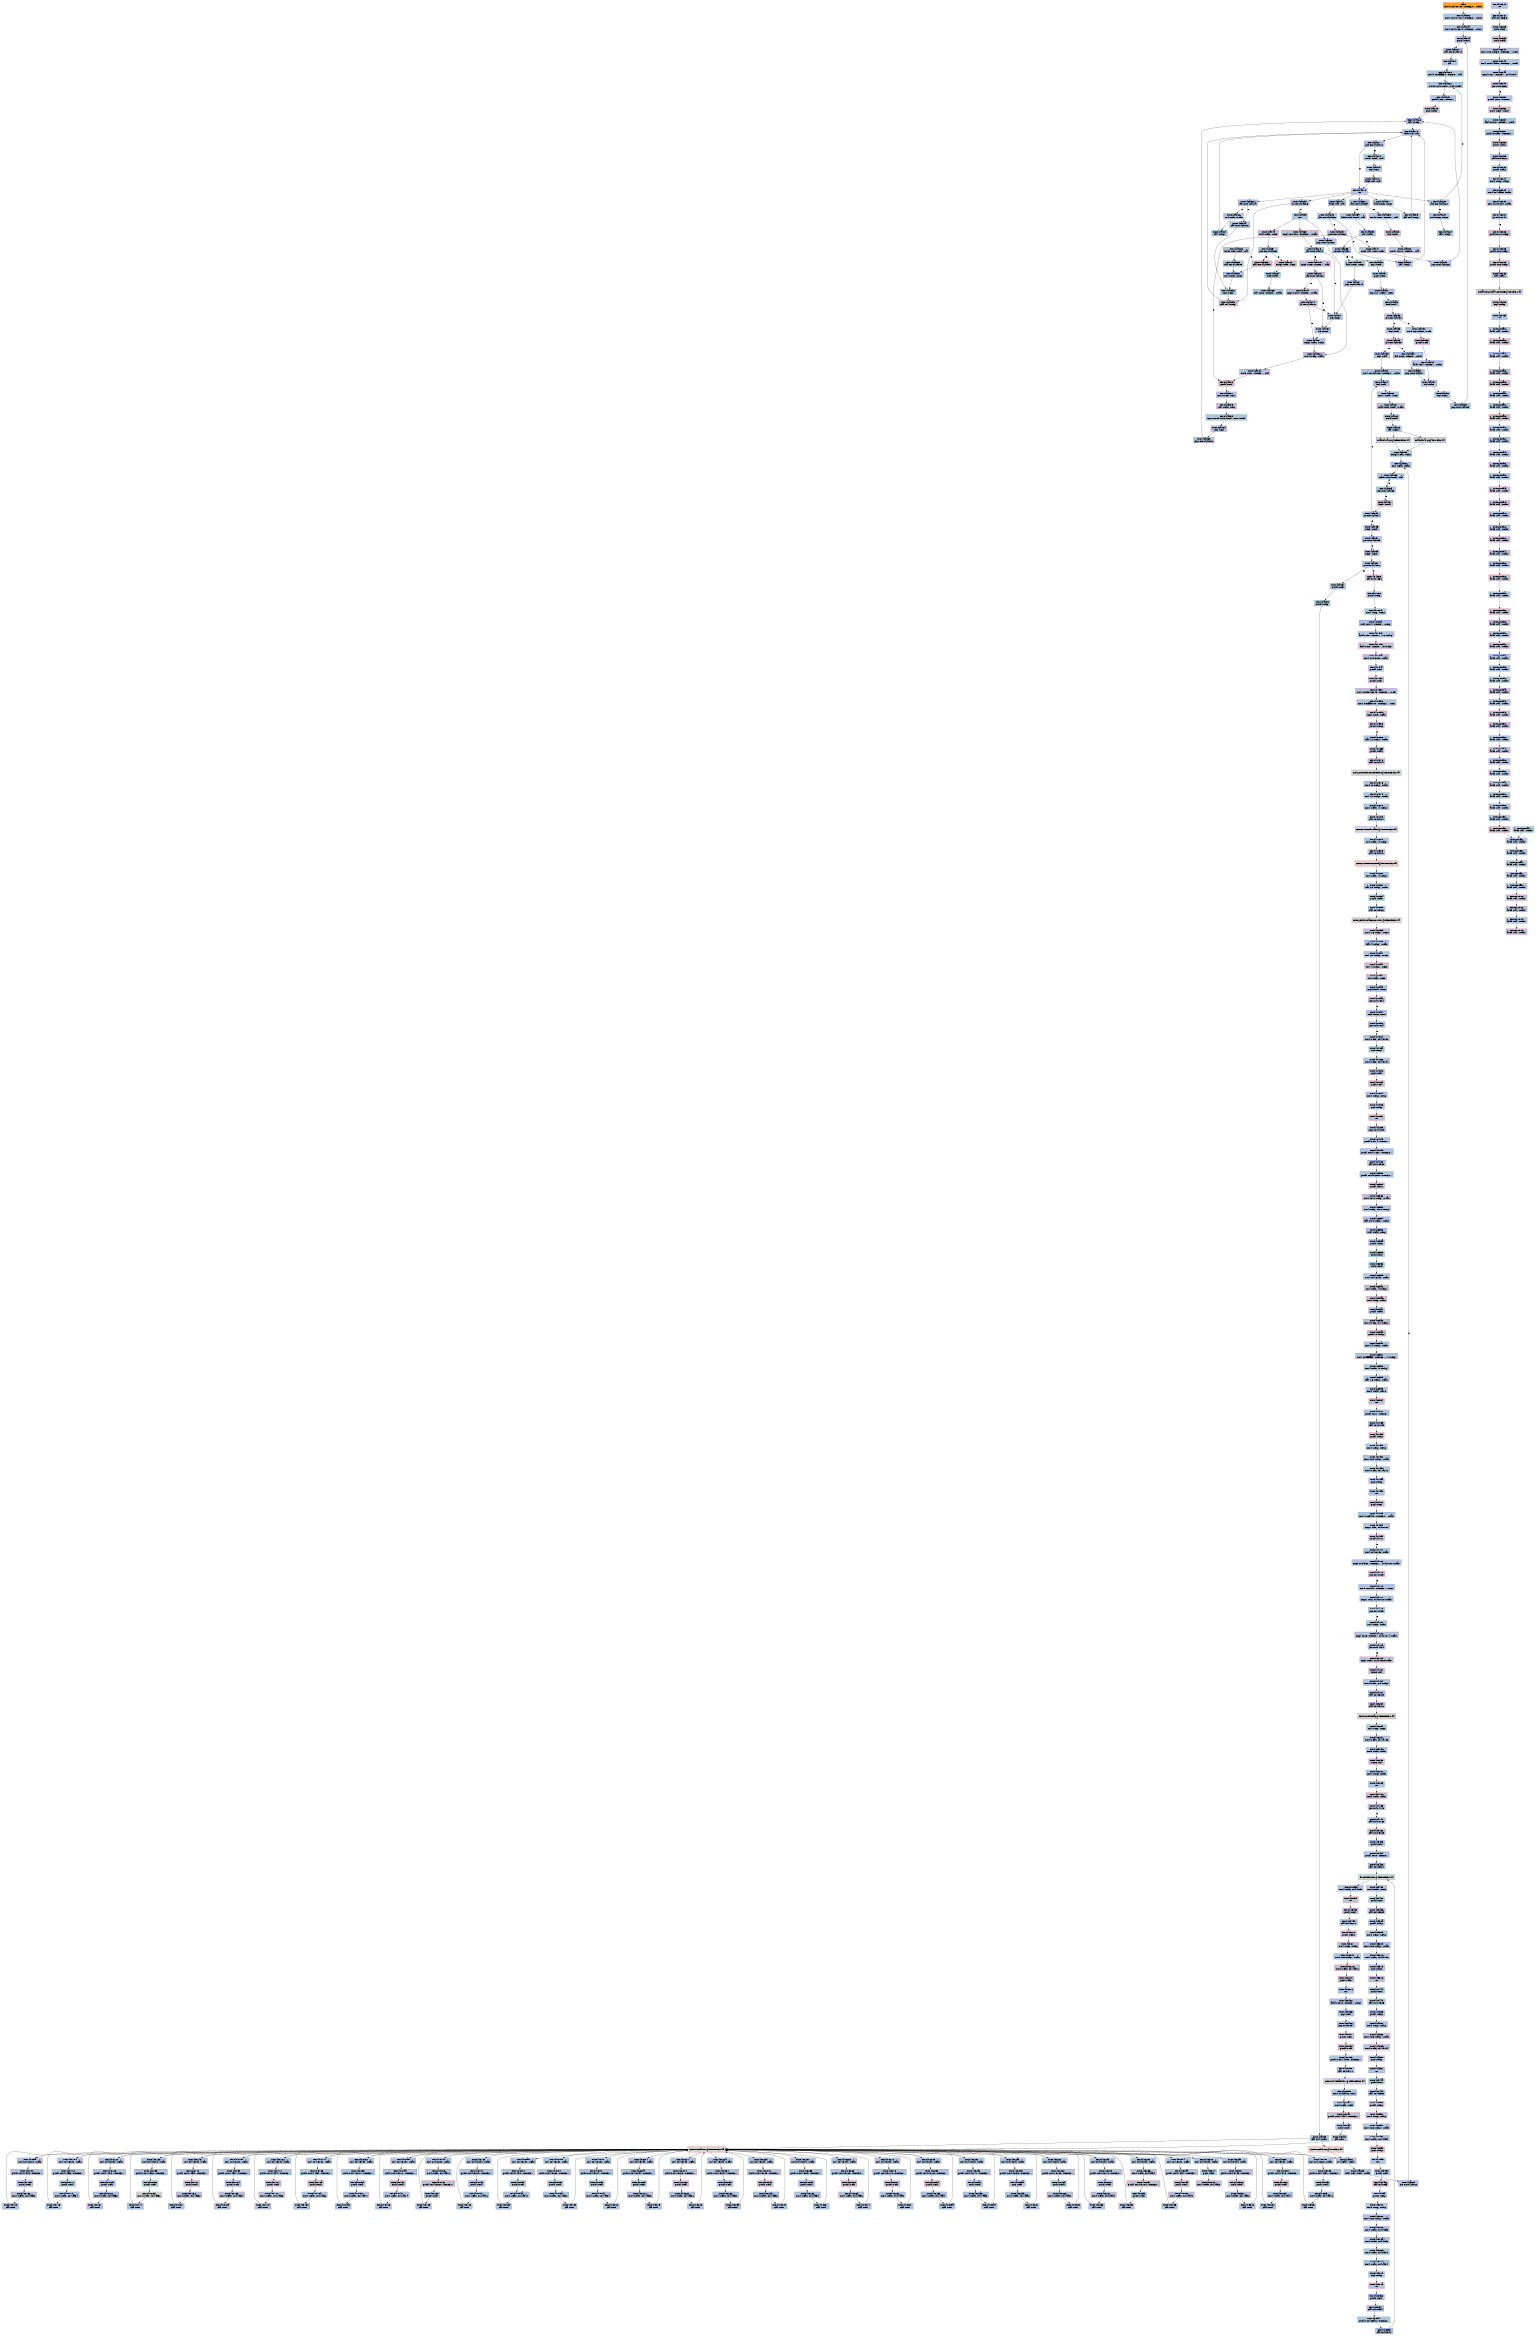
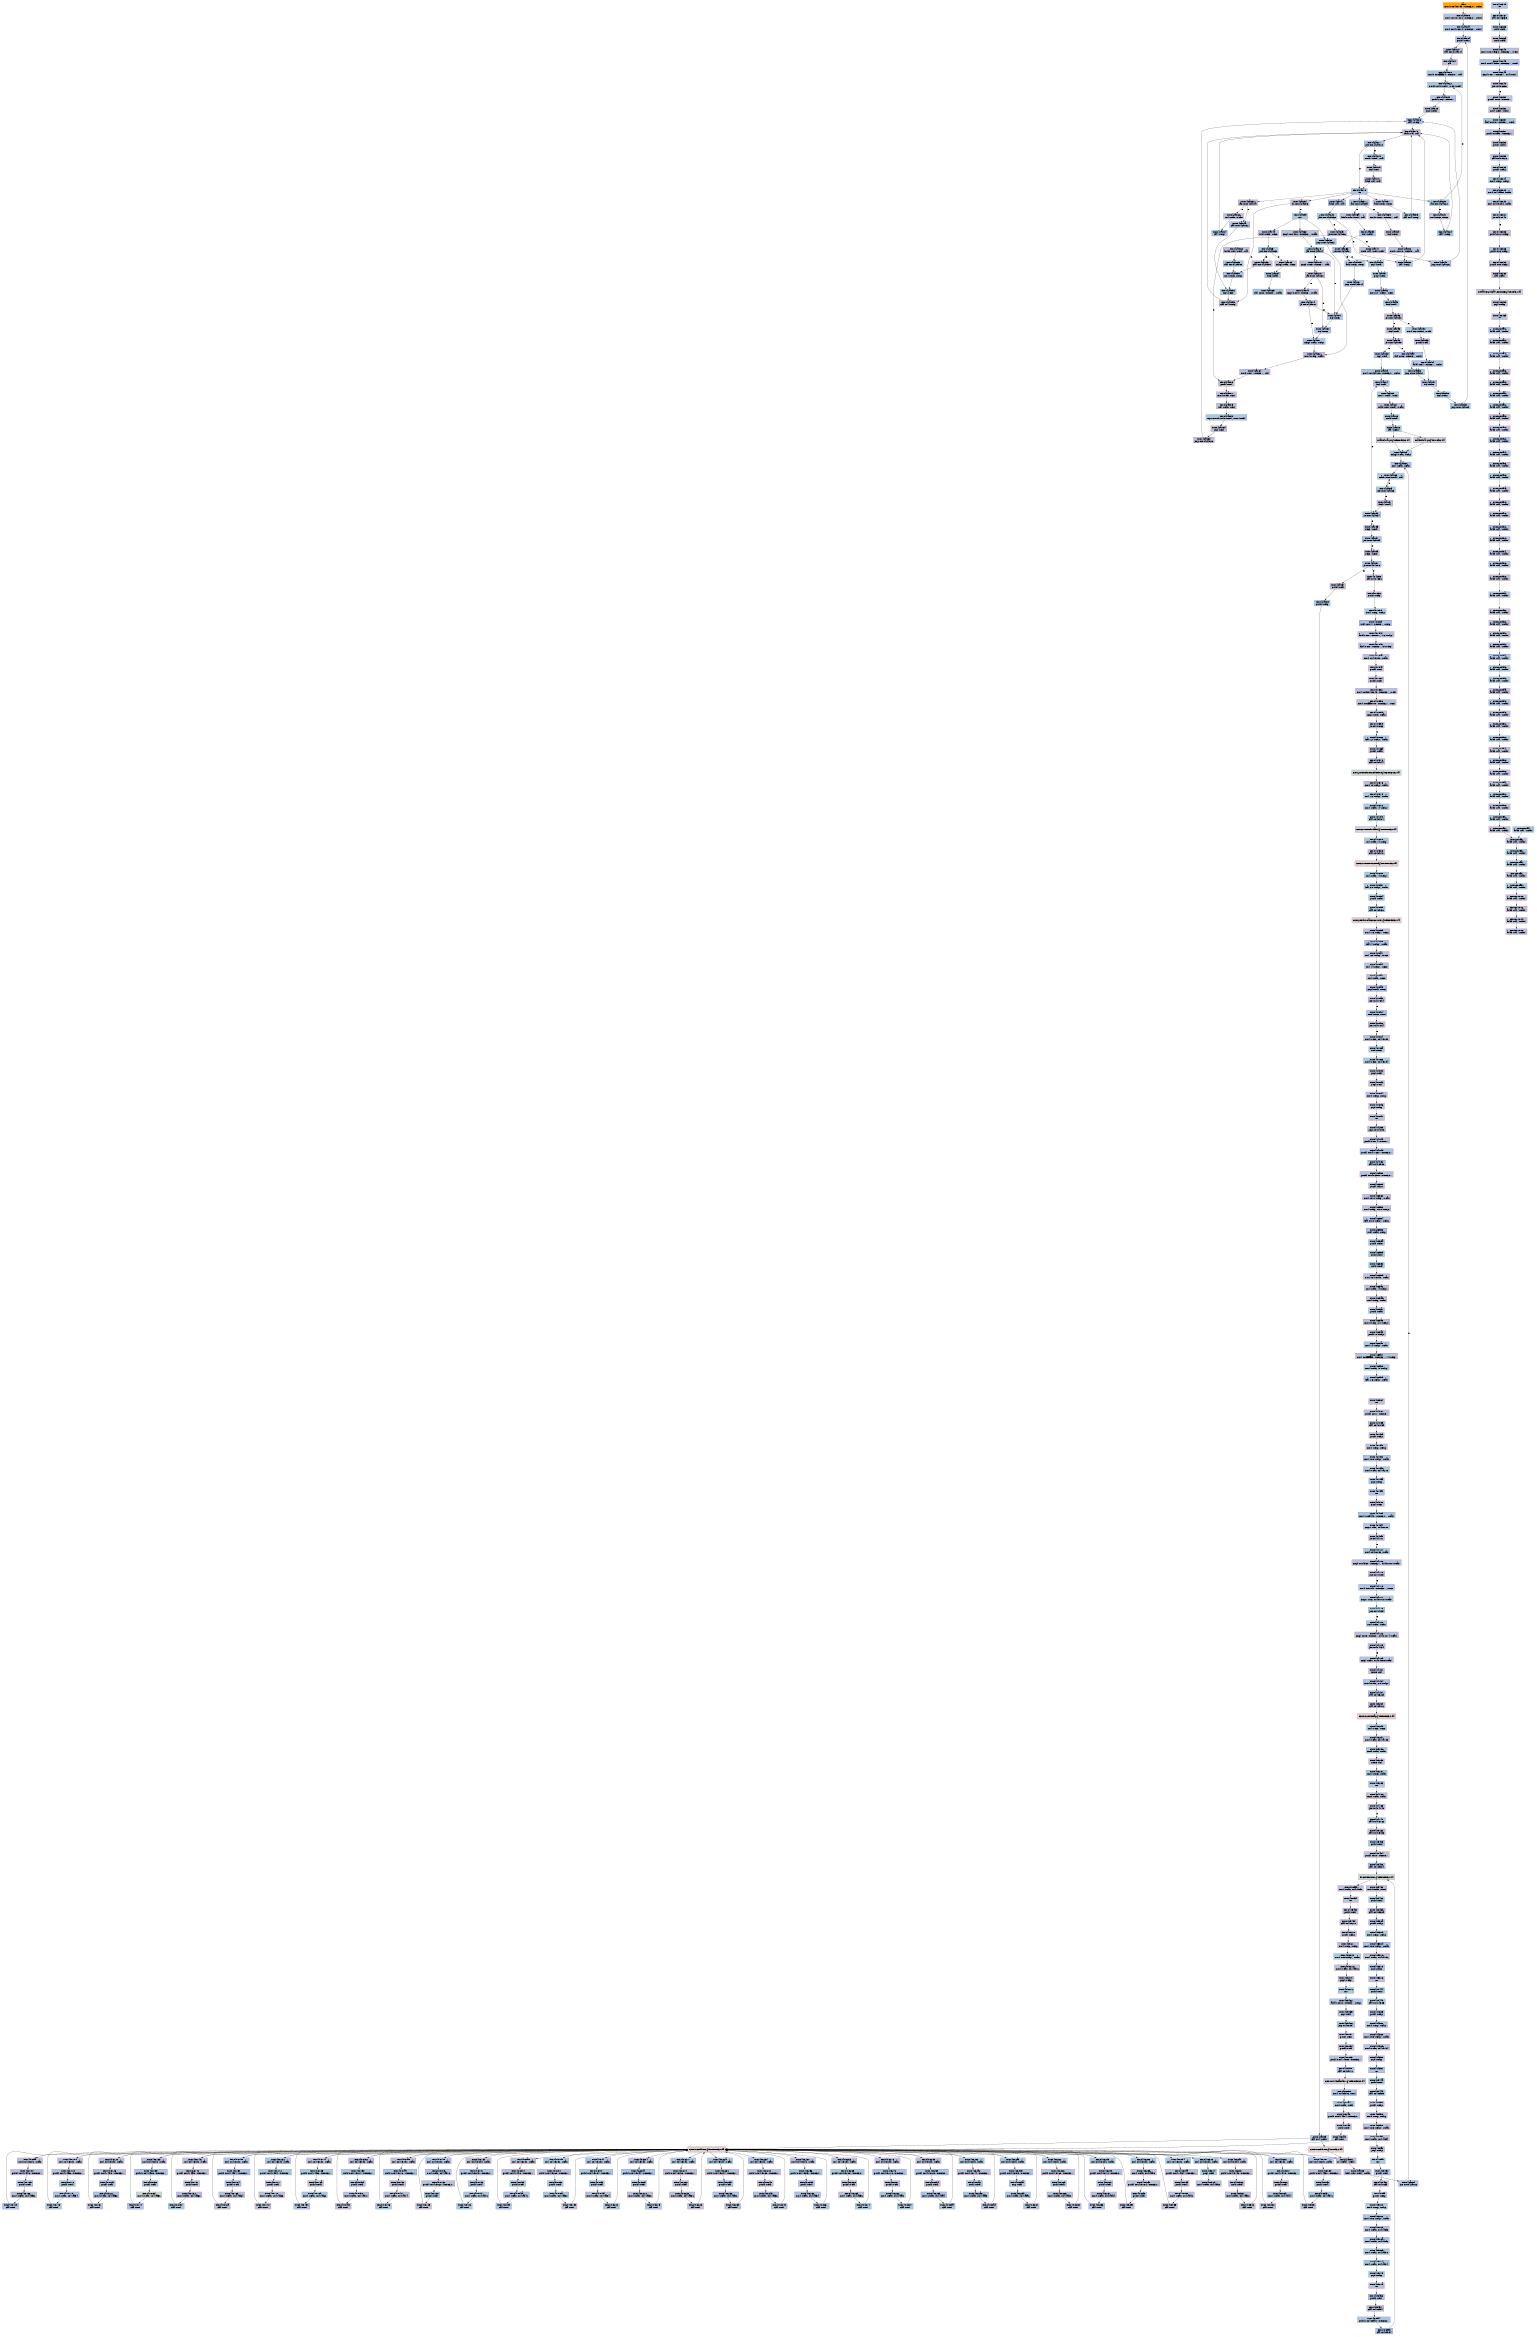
edge "0x0042a02d call (%esp)" -> "0x0042a015 addb %dl, %dl": added
node "0x004065be movl %eax, %fs:0": removed
